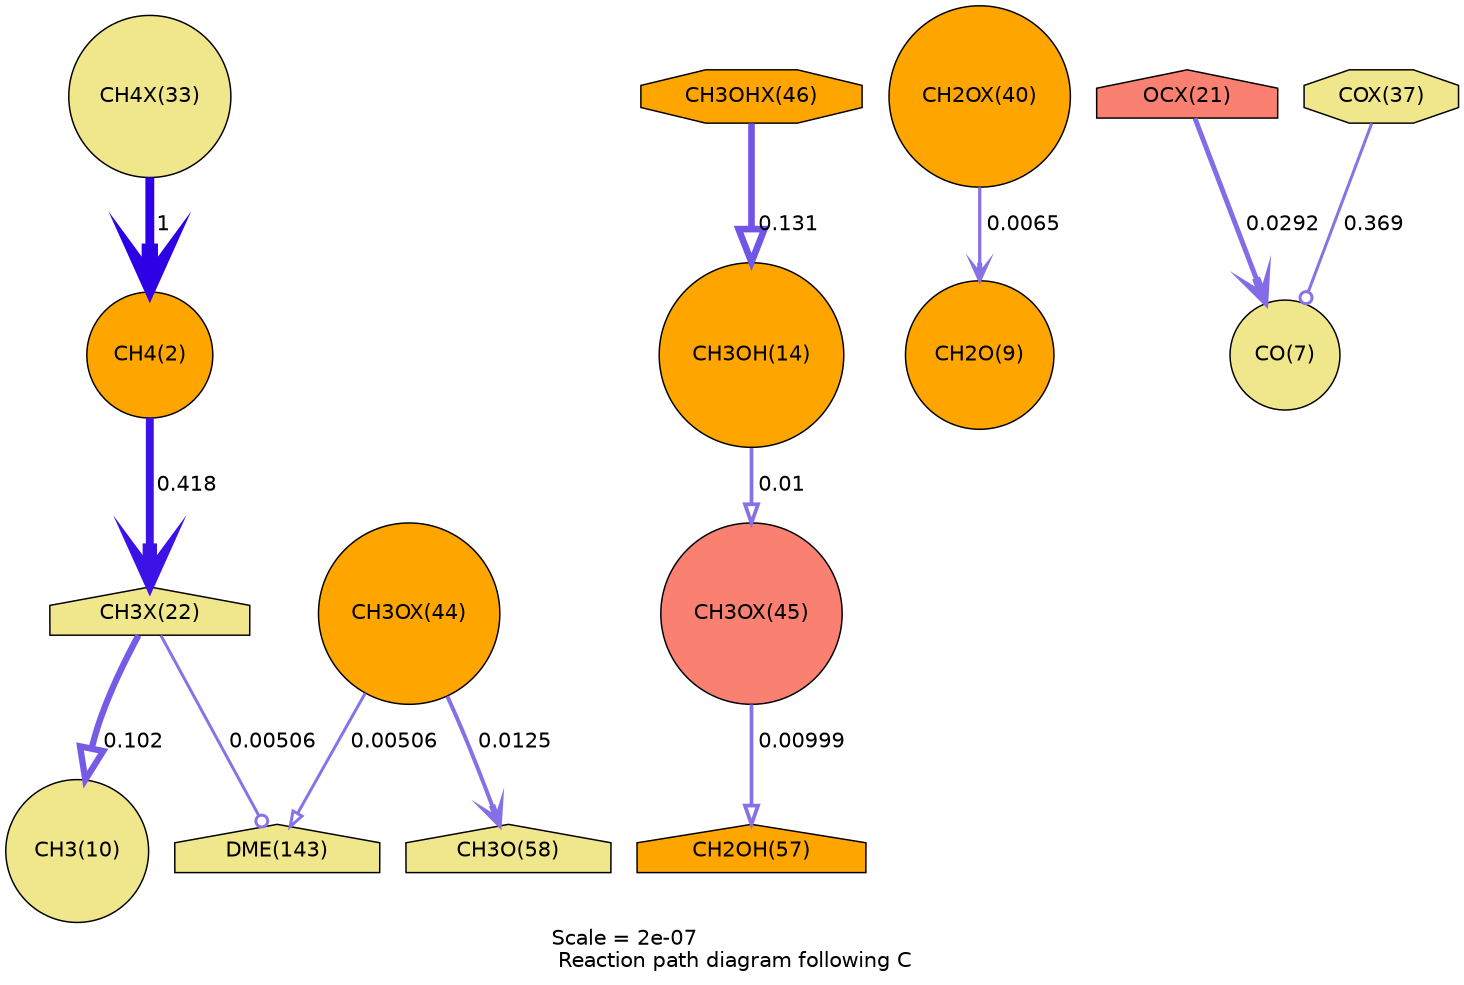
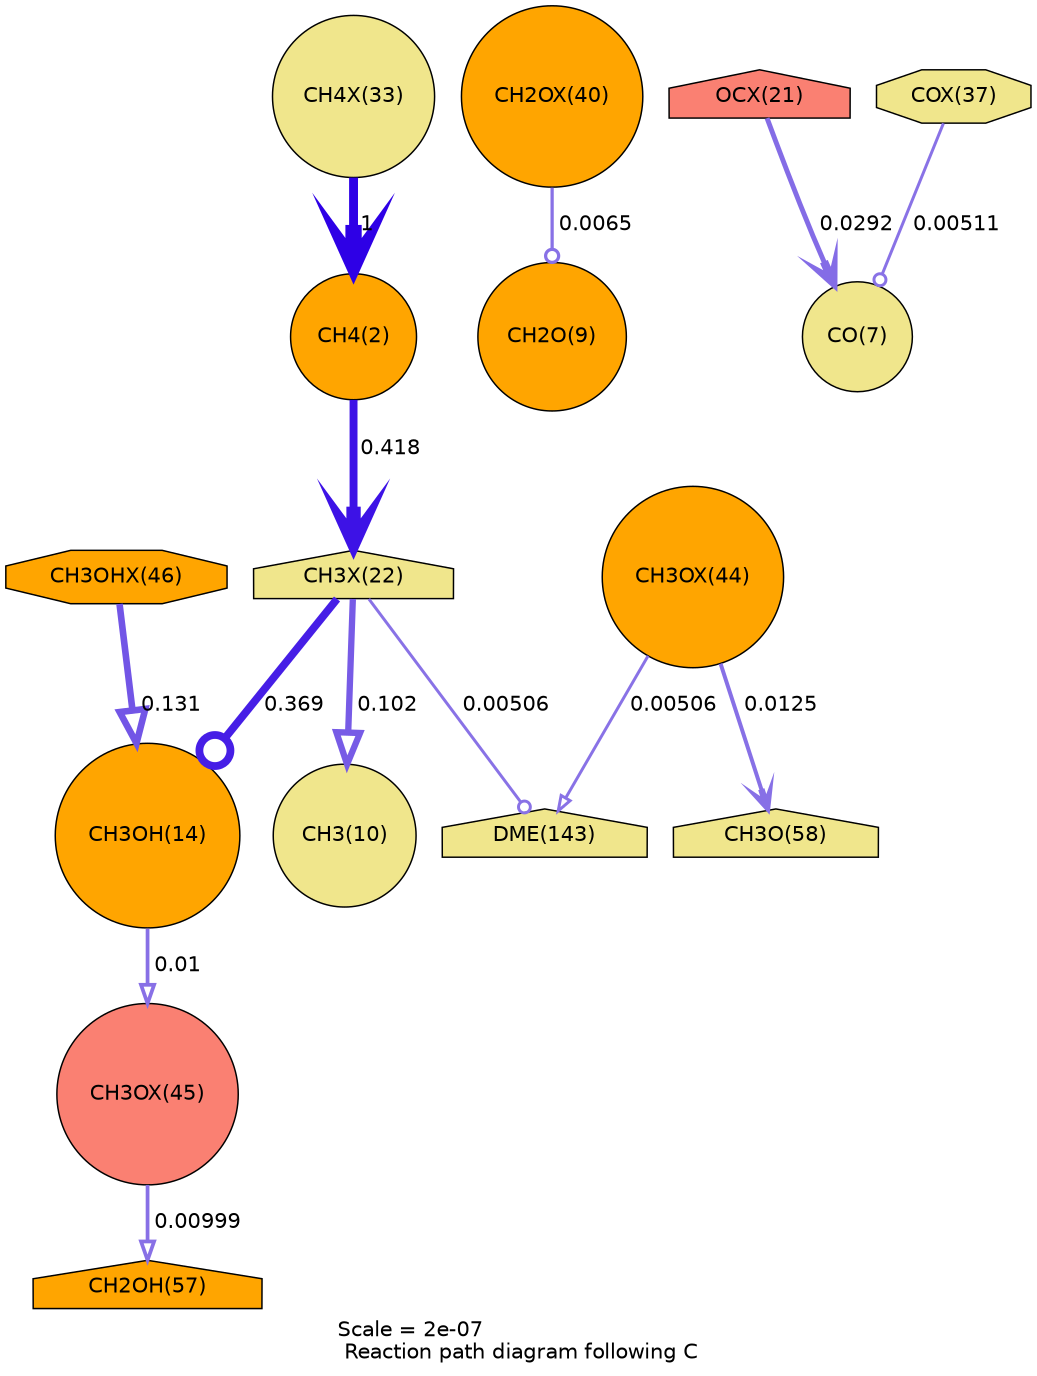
edge "COX(37)" -> "CO(7)": label " 0.369" -> " 0.00511"
edge "CH2OX(40)" -> "CH2O(9)": arrowhead vee -> odot
edge "CH3X(22)" -> "CH3OH(14)": added, label "0.369"
